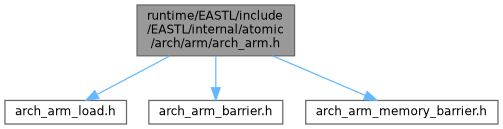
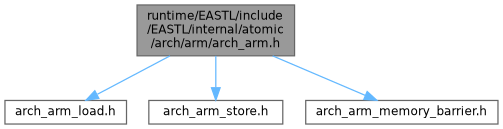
node "arch_arm_barrier.h": label "arch_arm_barrier.h" -> "arch_arm_store.h"
